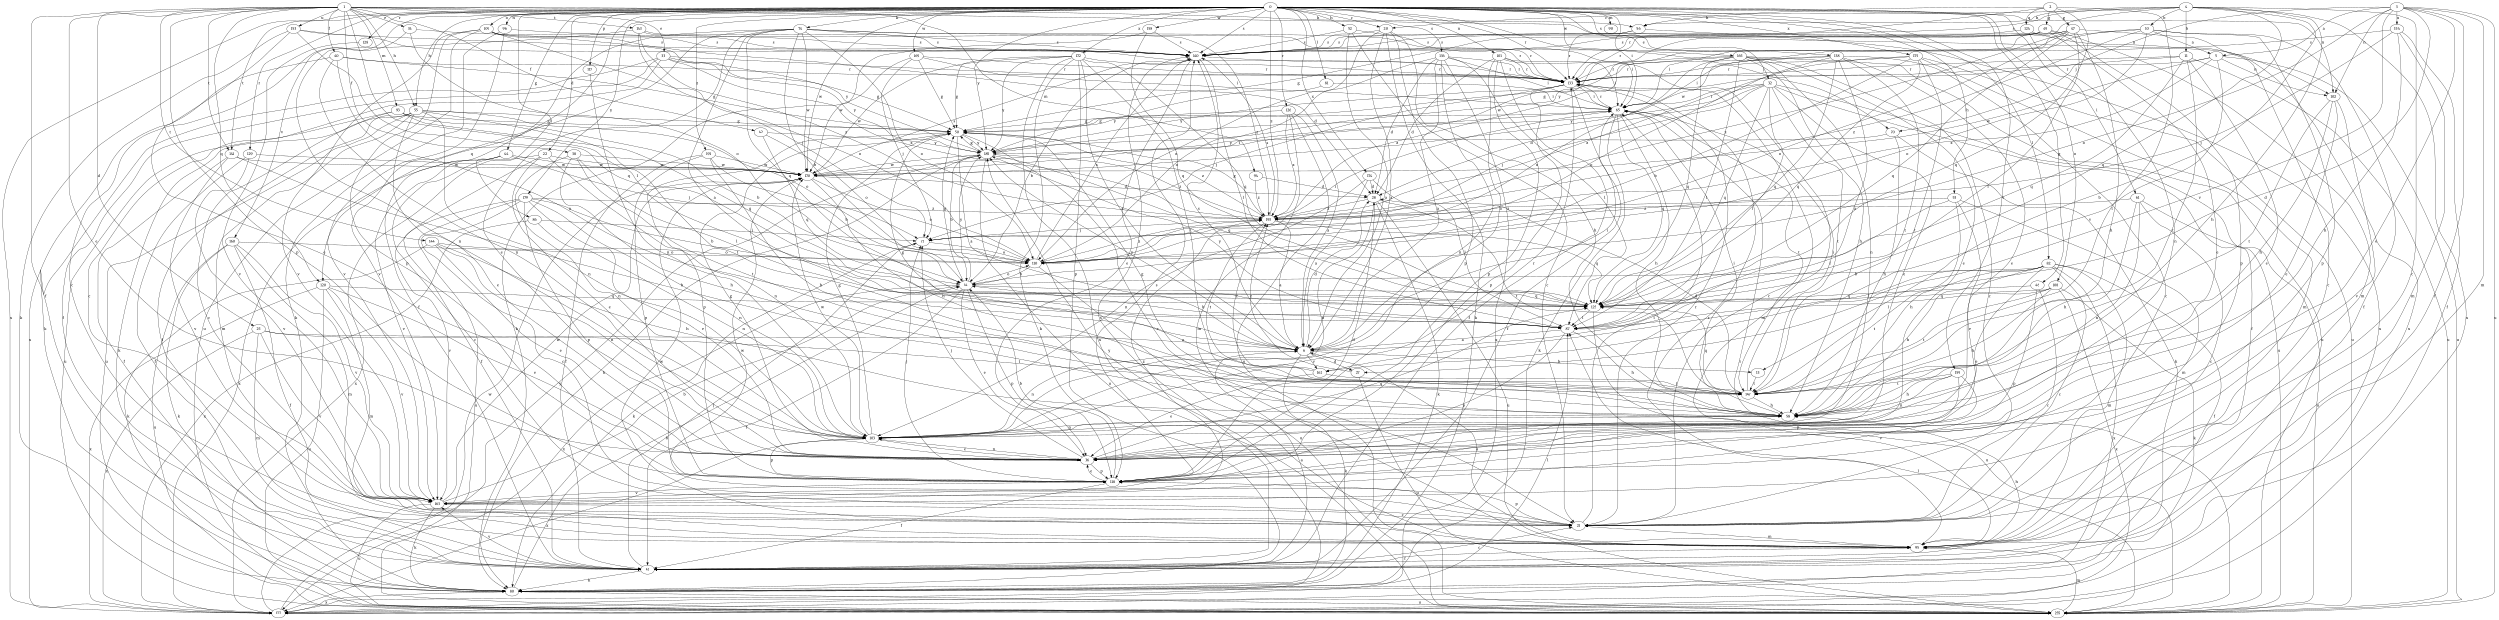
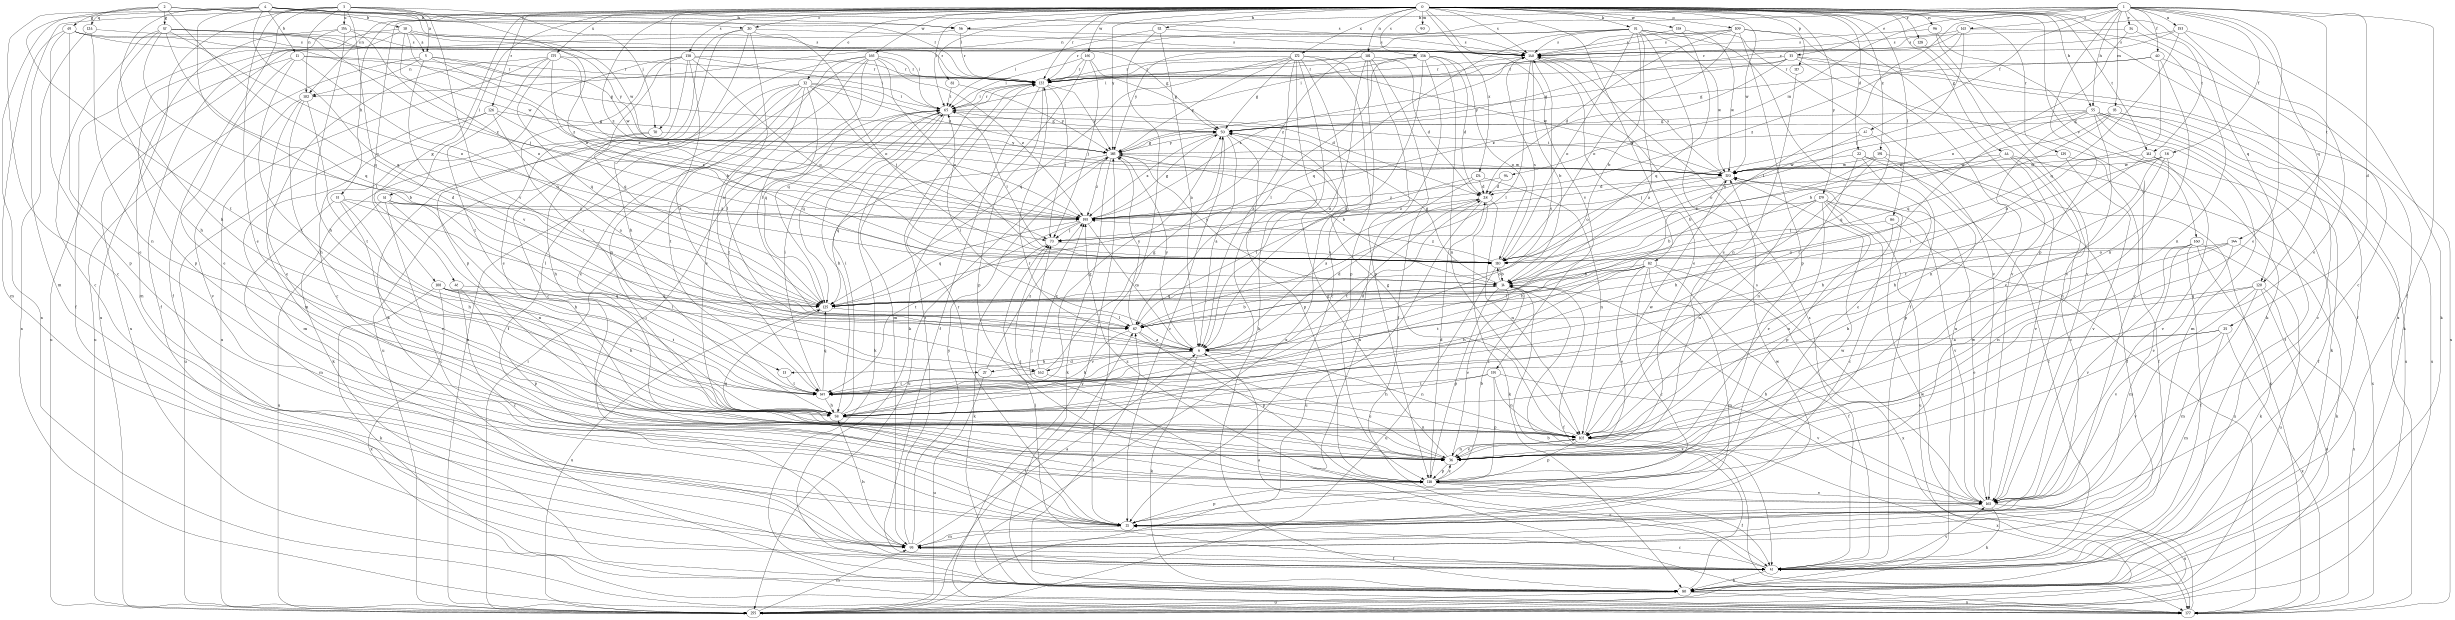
edge "165" -> "58": removed, label "h"
